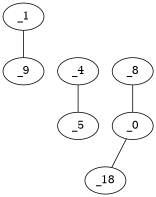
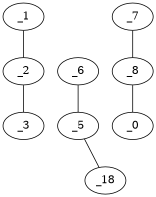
node "_7": added
node "_9": label "_9" -> "_2"
node "_4": label "_4" -> "_6"
node "_3": added
edge "_0" -- "_18": now "_5" -- "_18"
